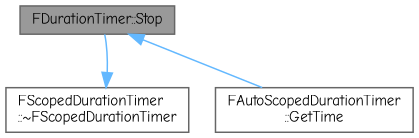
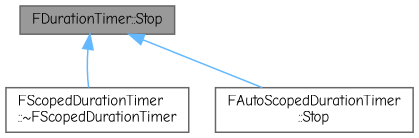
edge "FDurationTimer::Stop" -> "FScopedDurationTimer ::~FScopedDurationTimer": reversed
node "FAutoScopedDurationTimer ::GetTime": label "FAutoScopedDurationTimer ::GetTime" -> "FAutoScopedDurationTimer ::Stop"
